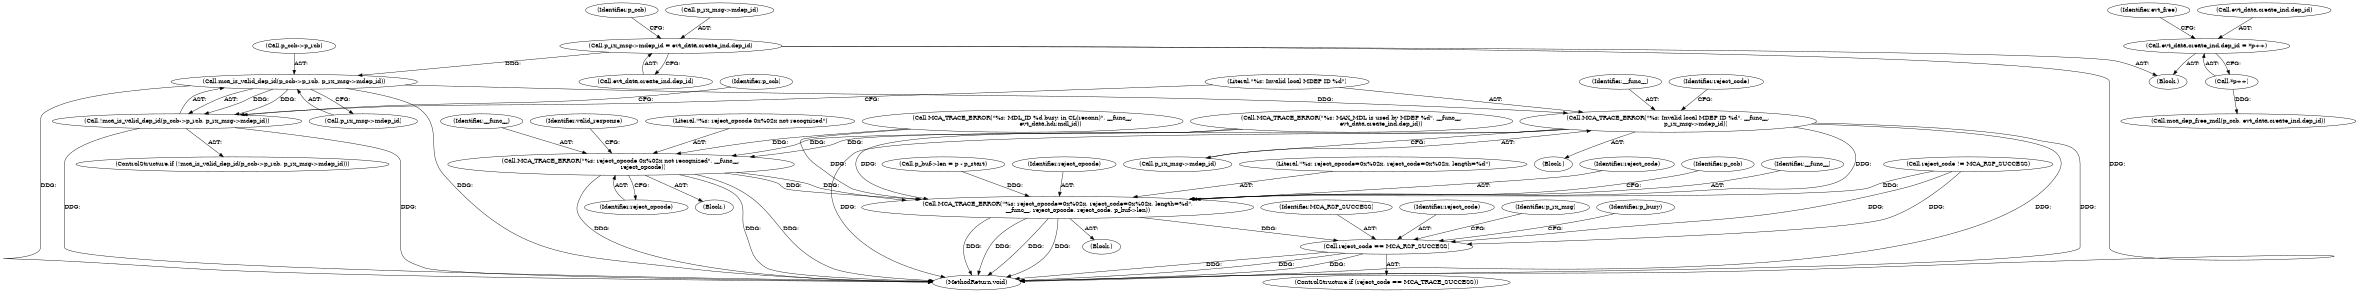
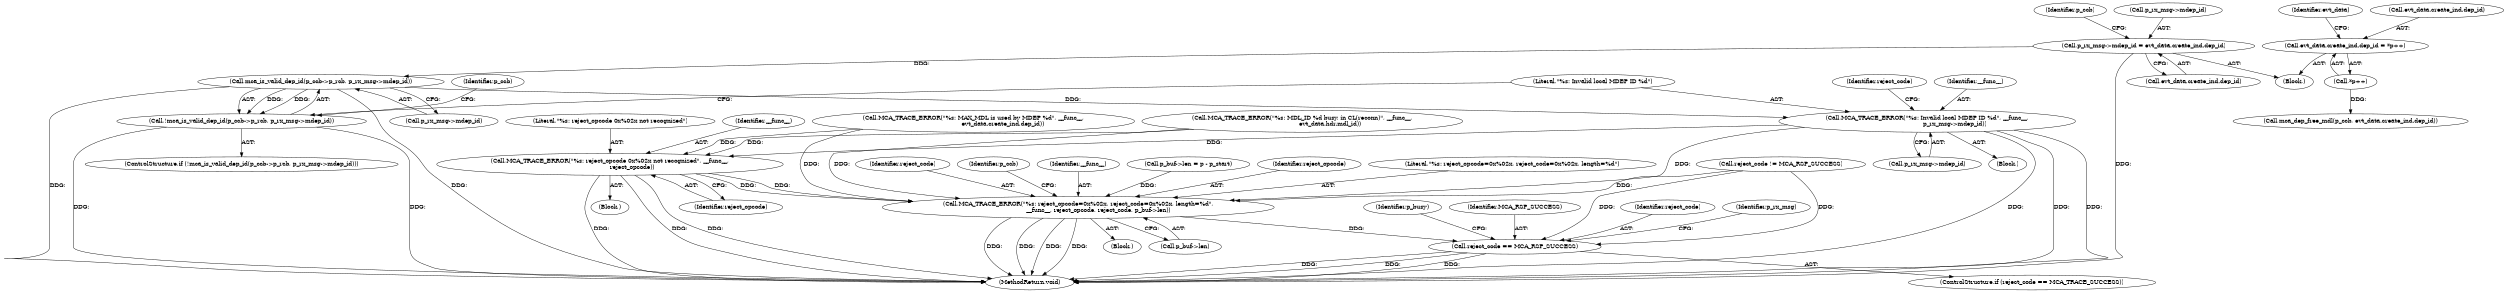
node "(Identifier,evt_free)": label "(Identifier,evt_free)" -> "(Identifier,evt_data)"
node "(Call,p_ccb->p_rcb)": removed
edge "(Call,evt_data.create_ind.dep_id = *p++)" -> "(Call,*p++)": label "CFG: " -> "AST: "
node "(Identifier,valid_response)": removed
node "(Call,p_buf->len)": added
